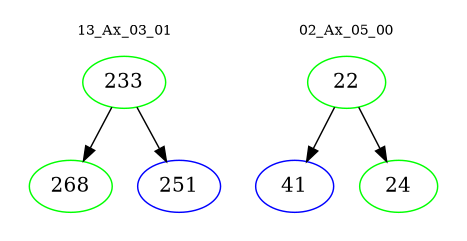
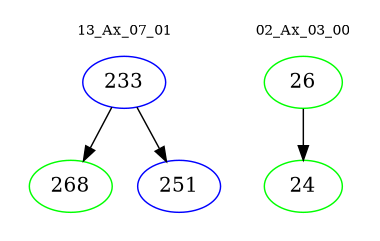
cluster "13_Ax_03_01": label "13_Ax_03_01" -> "13_Ax_07_01"
cluster "02_Ax_05_00": label "02_Ax_05_00" -> "02_Ax_03_00"
node "233": color green -> blue
node "22": label "22" -> "26"
node "41": removed
